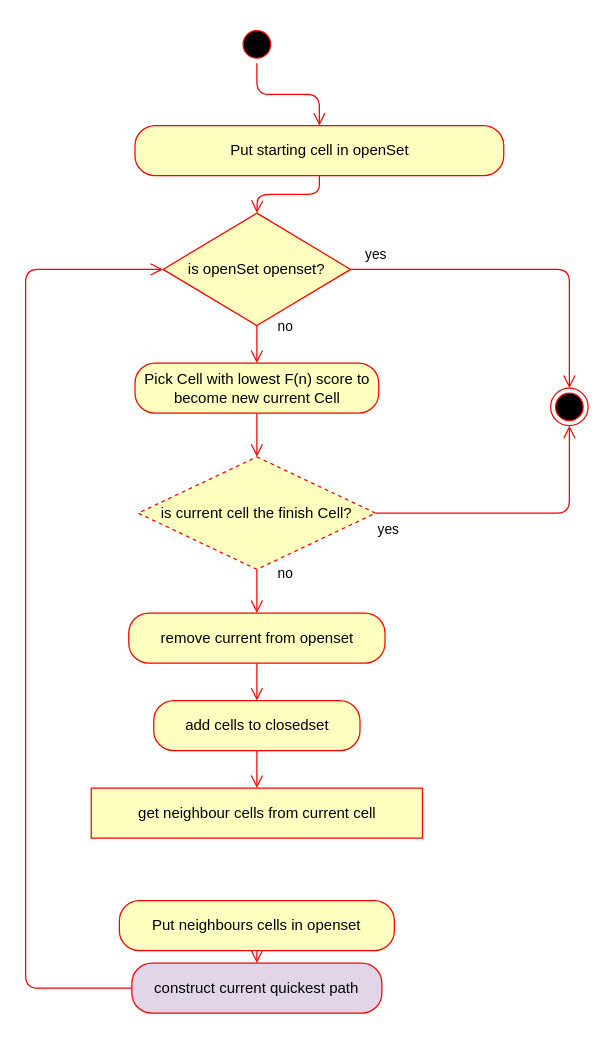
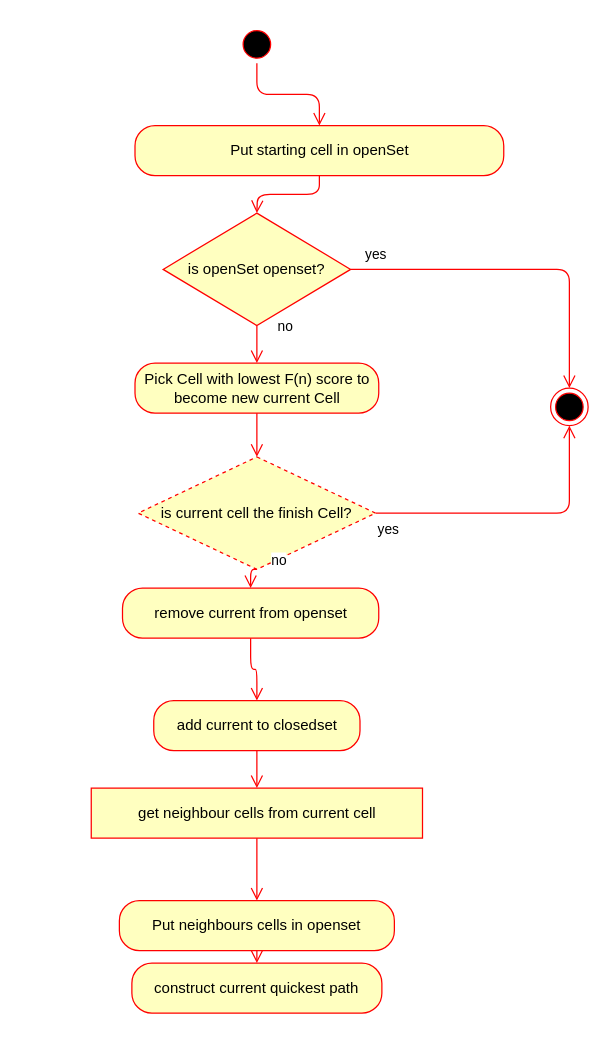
edge "construct current quickest path" -> "is openSet openset?": removed
node "remove current from openset": moved (257, 638) -> (251, 613)
node "add cells to closedset": label "add cells to closedset" -> "add current to closedset"
edge "get neighbour cells from current cell" -> "Put neighbours cells in openset": added
node "construct current quickest path": fillcolor #e1d5e7 -> #ffffc0
